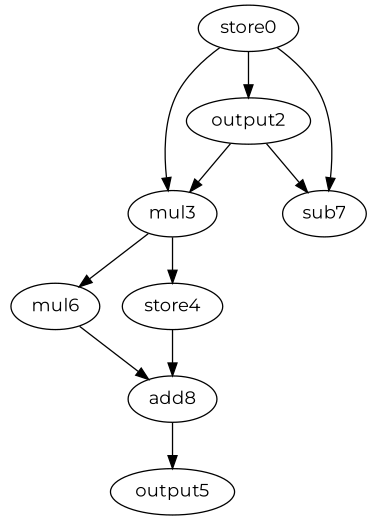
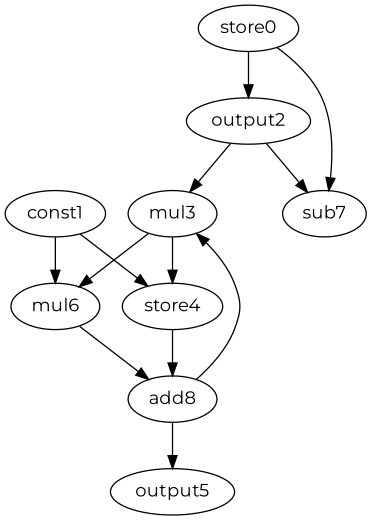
edge "store0" -> "mul3": now "add8" -> "mul3"
node "const1": added
